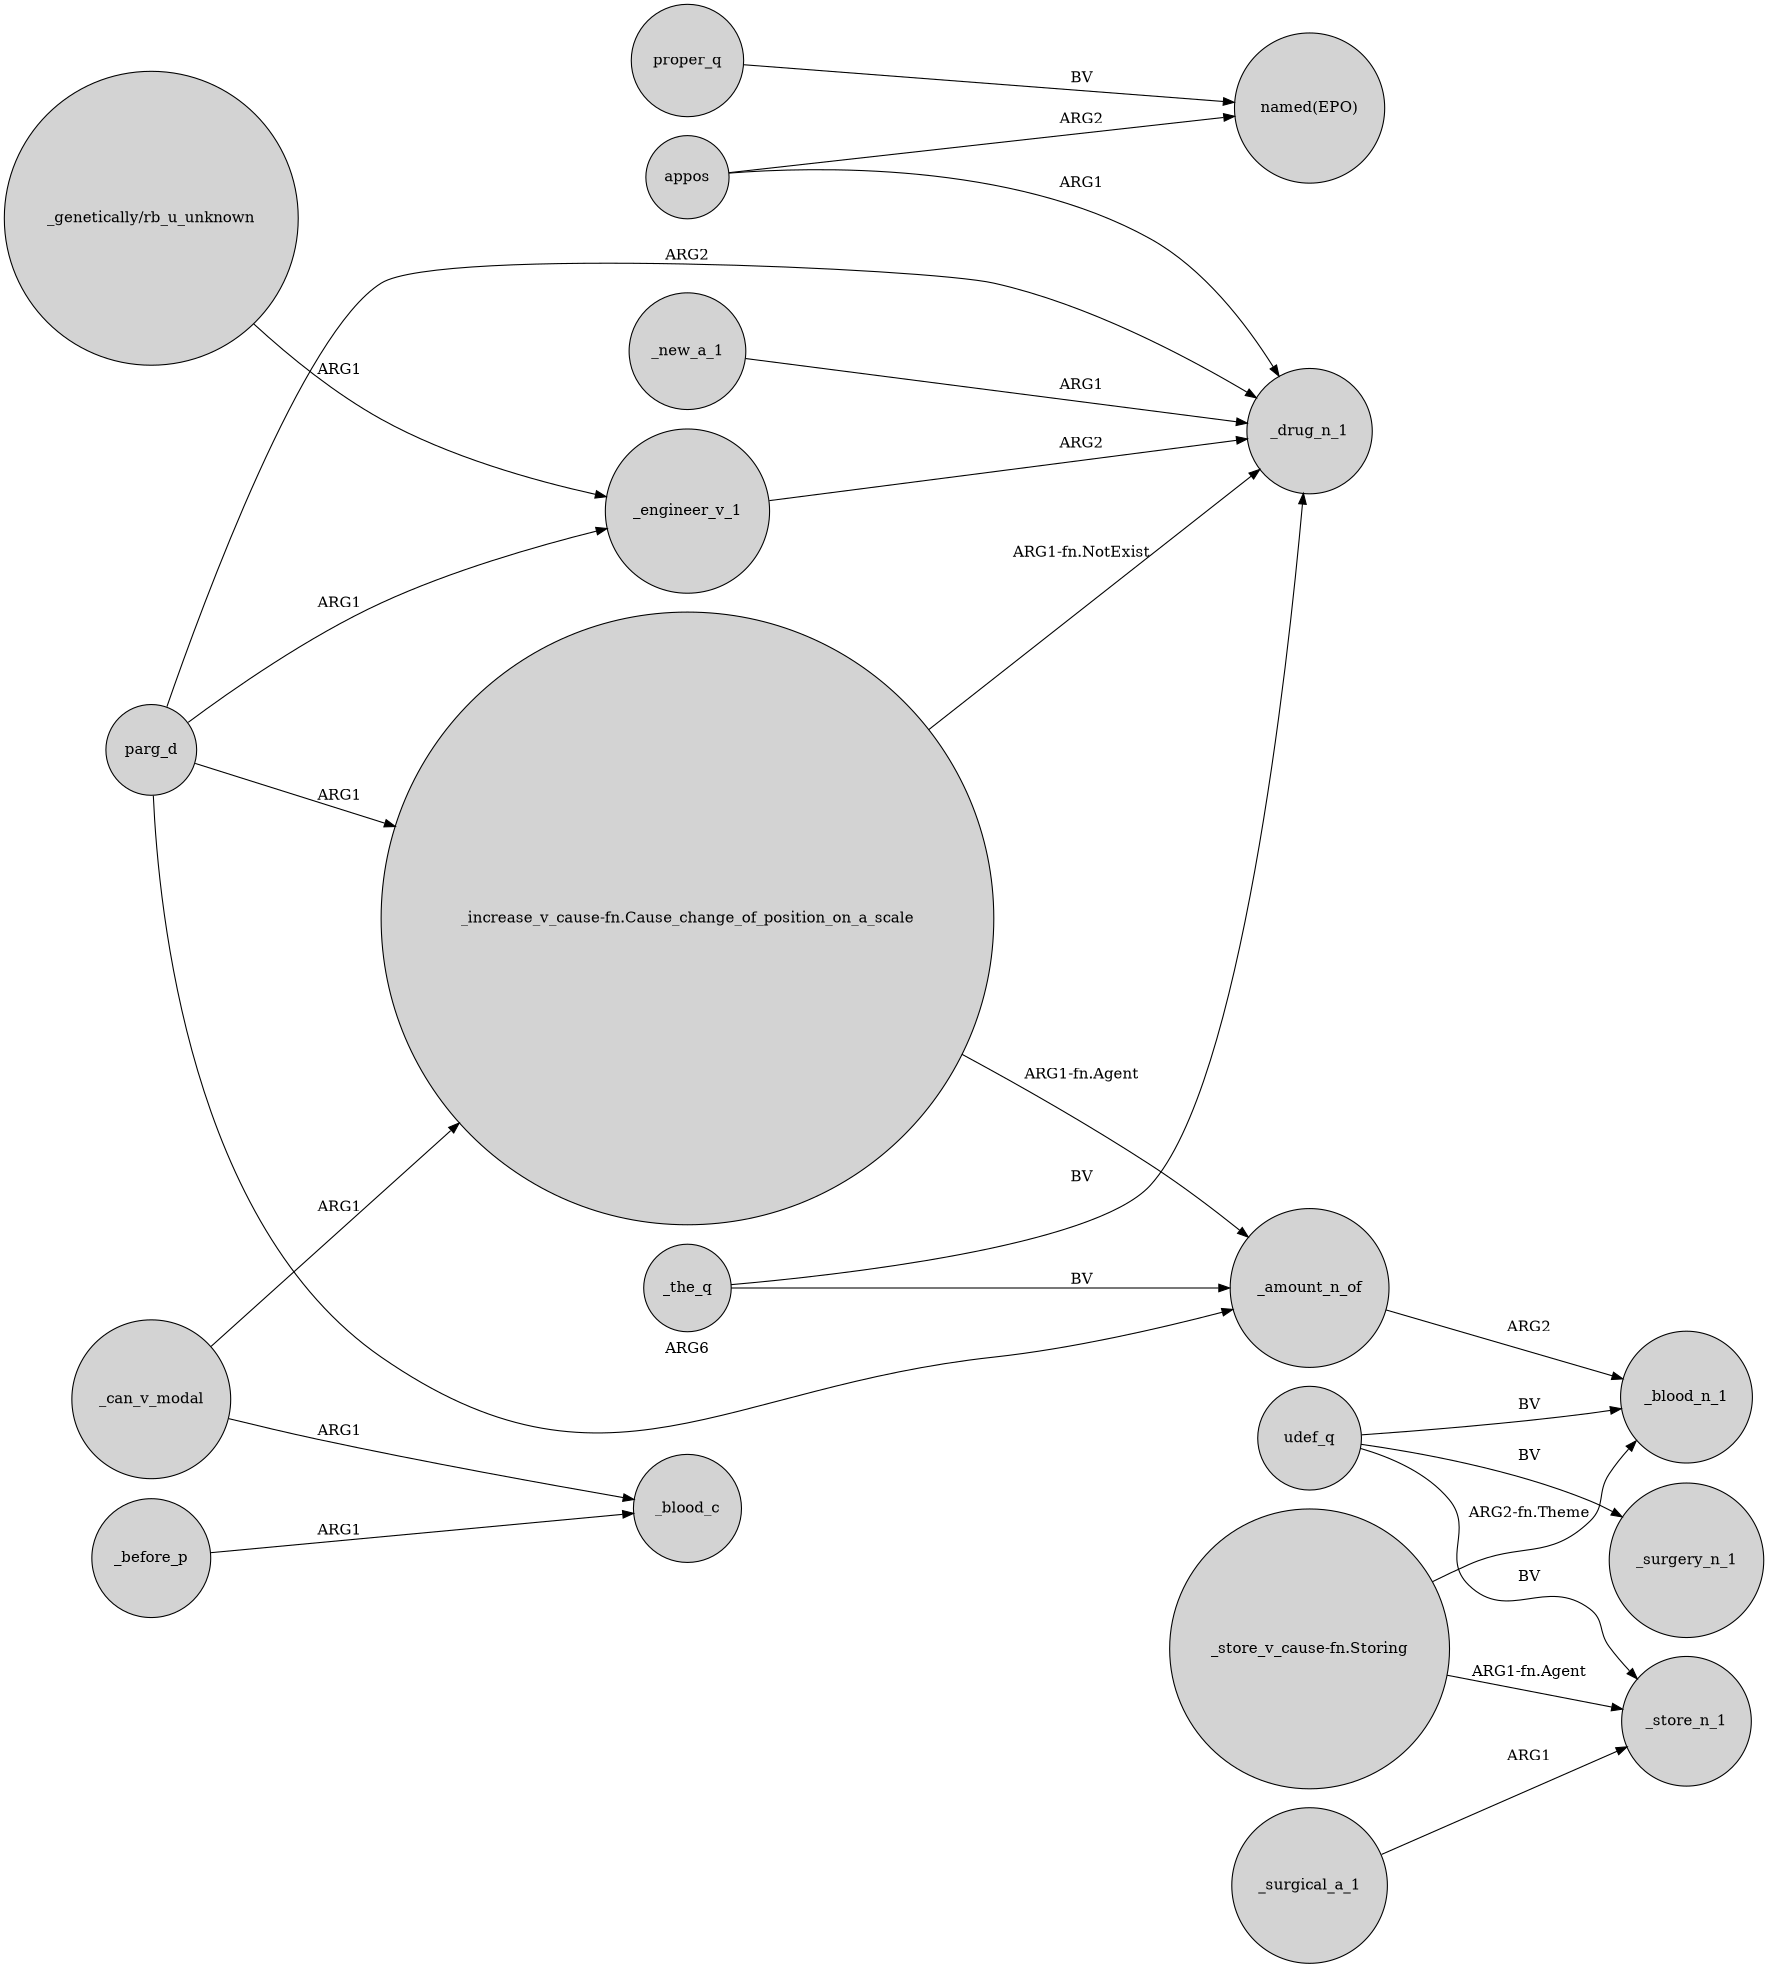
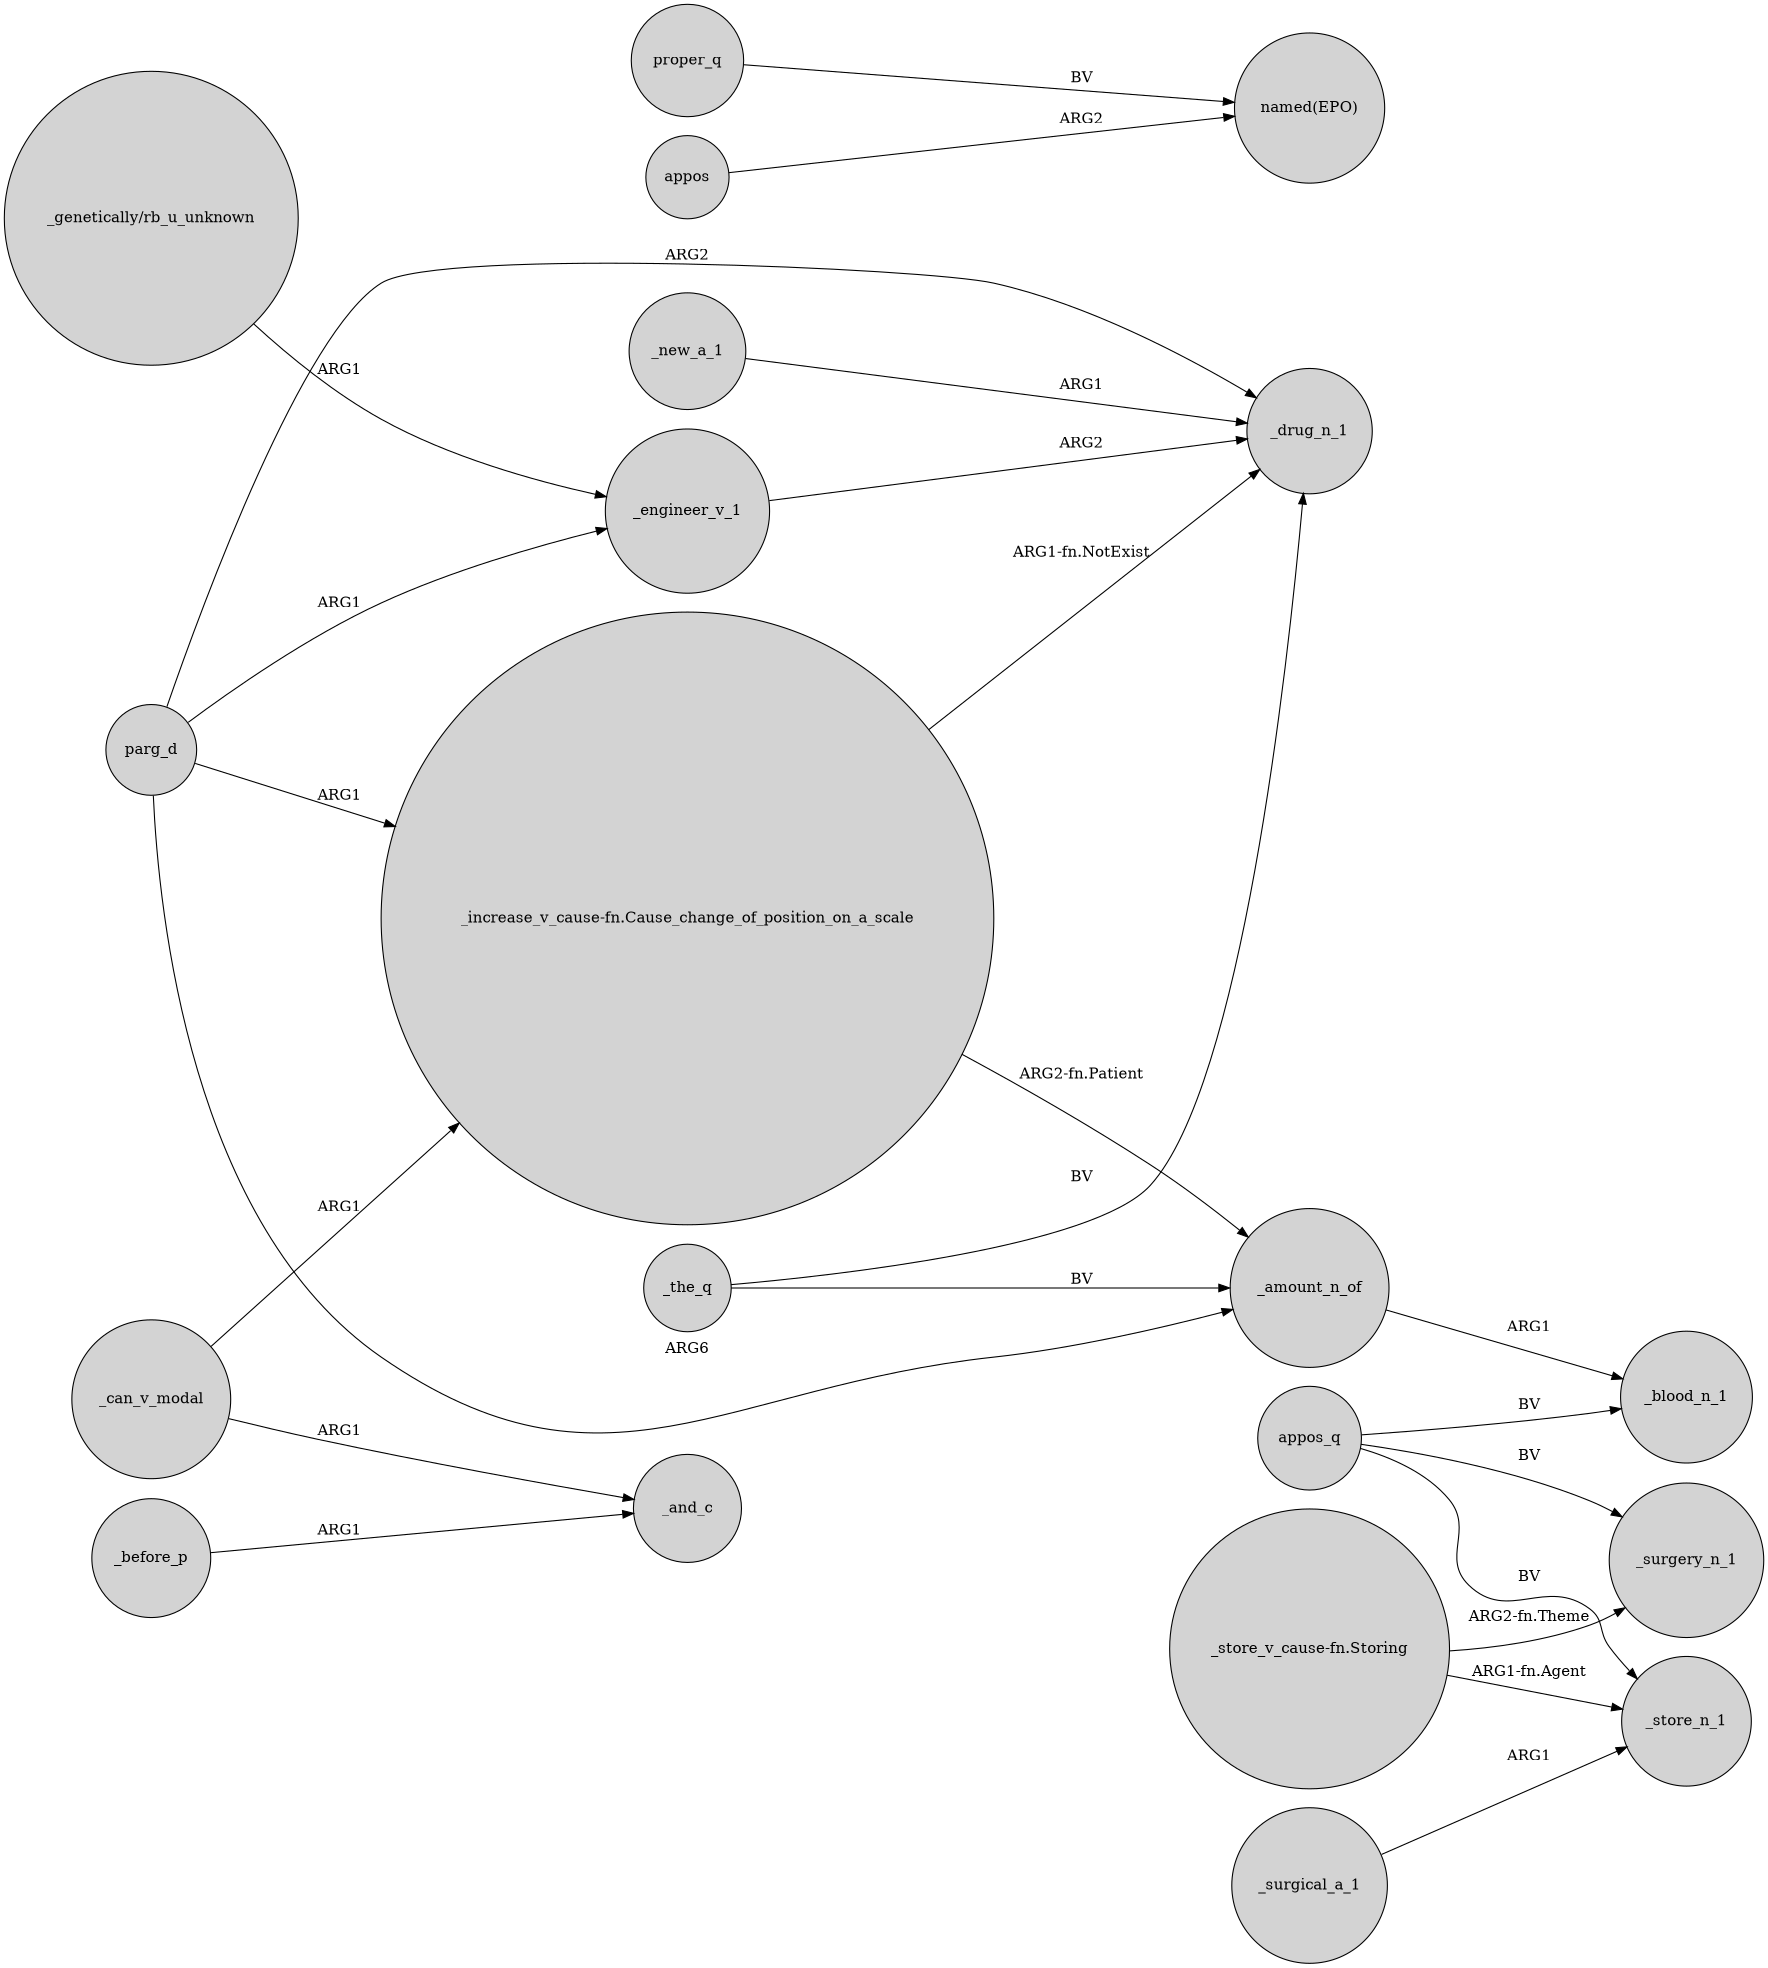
edge "appos" -> "_drug_n_1": removed, label "ARG1"
edge "_increase_v_cause-fn.Cause_change_of_position_on_a_scale" -> "_amount_n_of": label "ARG1-fn.Agent" -> "ARG2-fn.Patient"
edge "_amount_n_of" -> "_blood_n_1": label "ARG2" -> "ARG1"
node "udef_q": label "udef_q" -> "appos_q"
node "_blood_c": label "_blood_c" -> "_and_c"
edge "_store_v_cause-fn.Storing" -> "_blood_n_1": now "_store_v_cause-fn.Storing" -> "_surgery_n_1"
